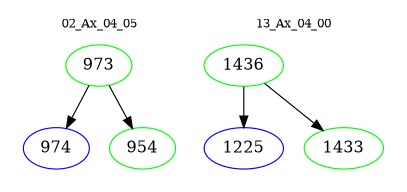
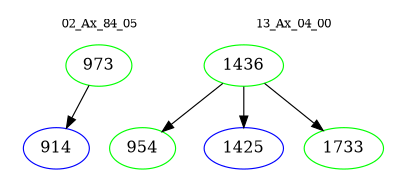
cluster "02_Ax_04_05": label "02_Ax_04_05" -> "02_Ax_84_05"
edge "973" -> "954": now "1436" -> "954"
node "974": label "974" -> "914"
node "1225": label "1225" -> "1425"
node "1433": label "1433" -> "1733"
